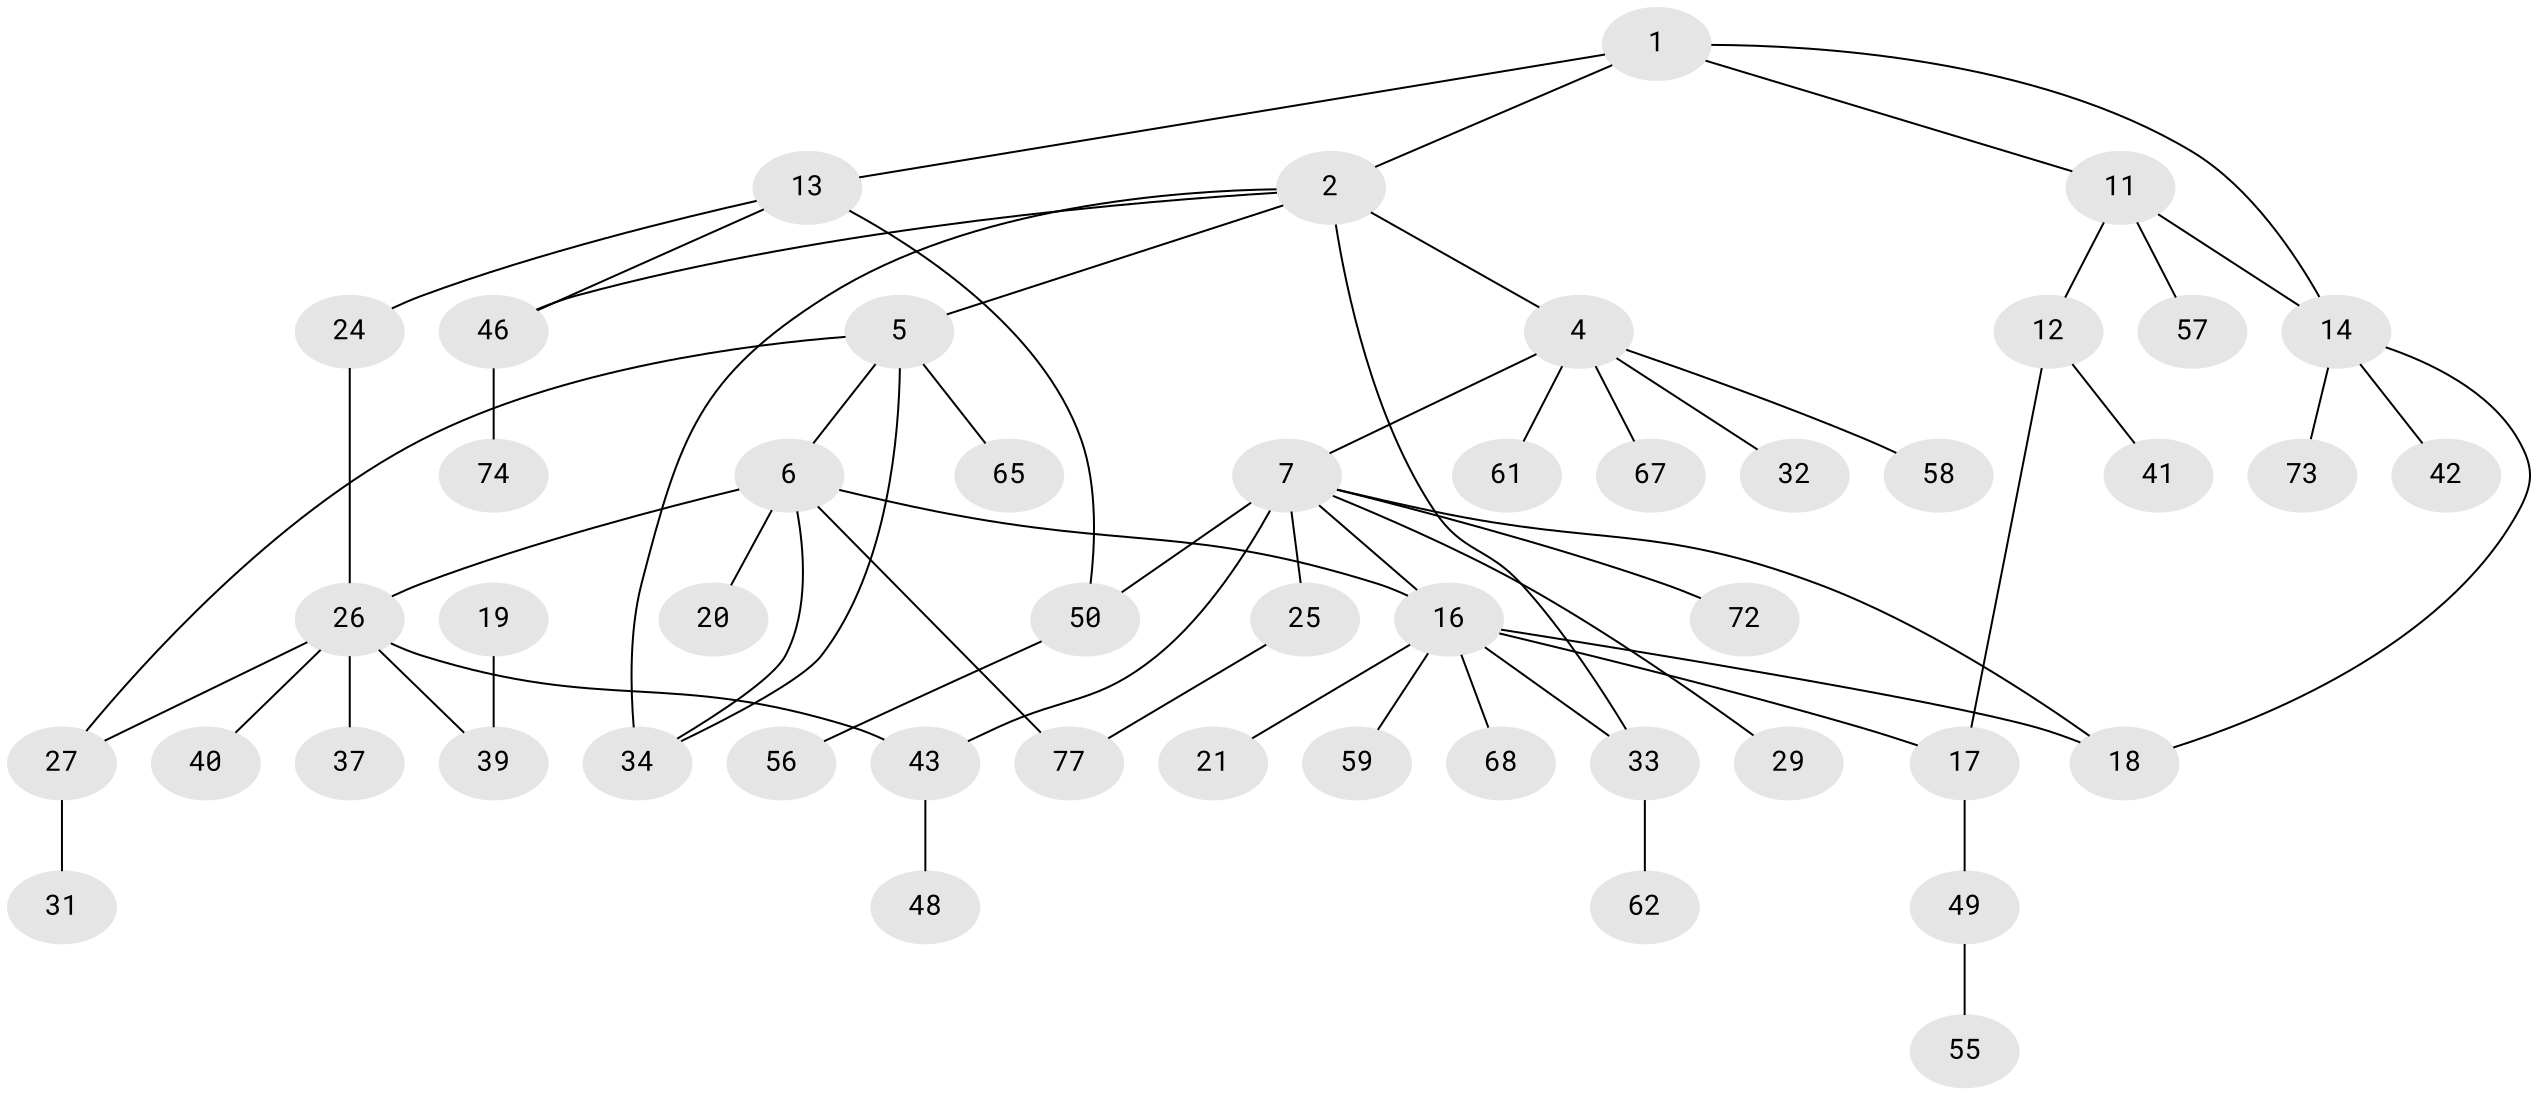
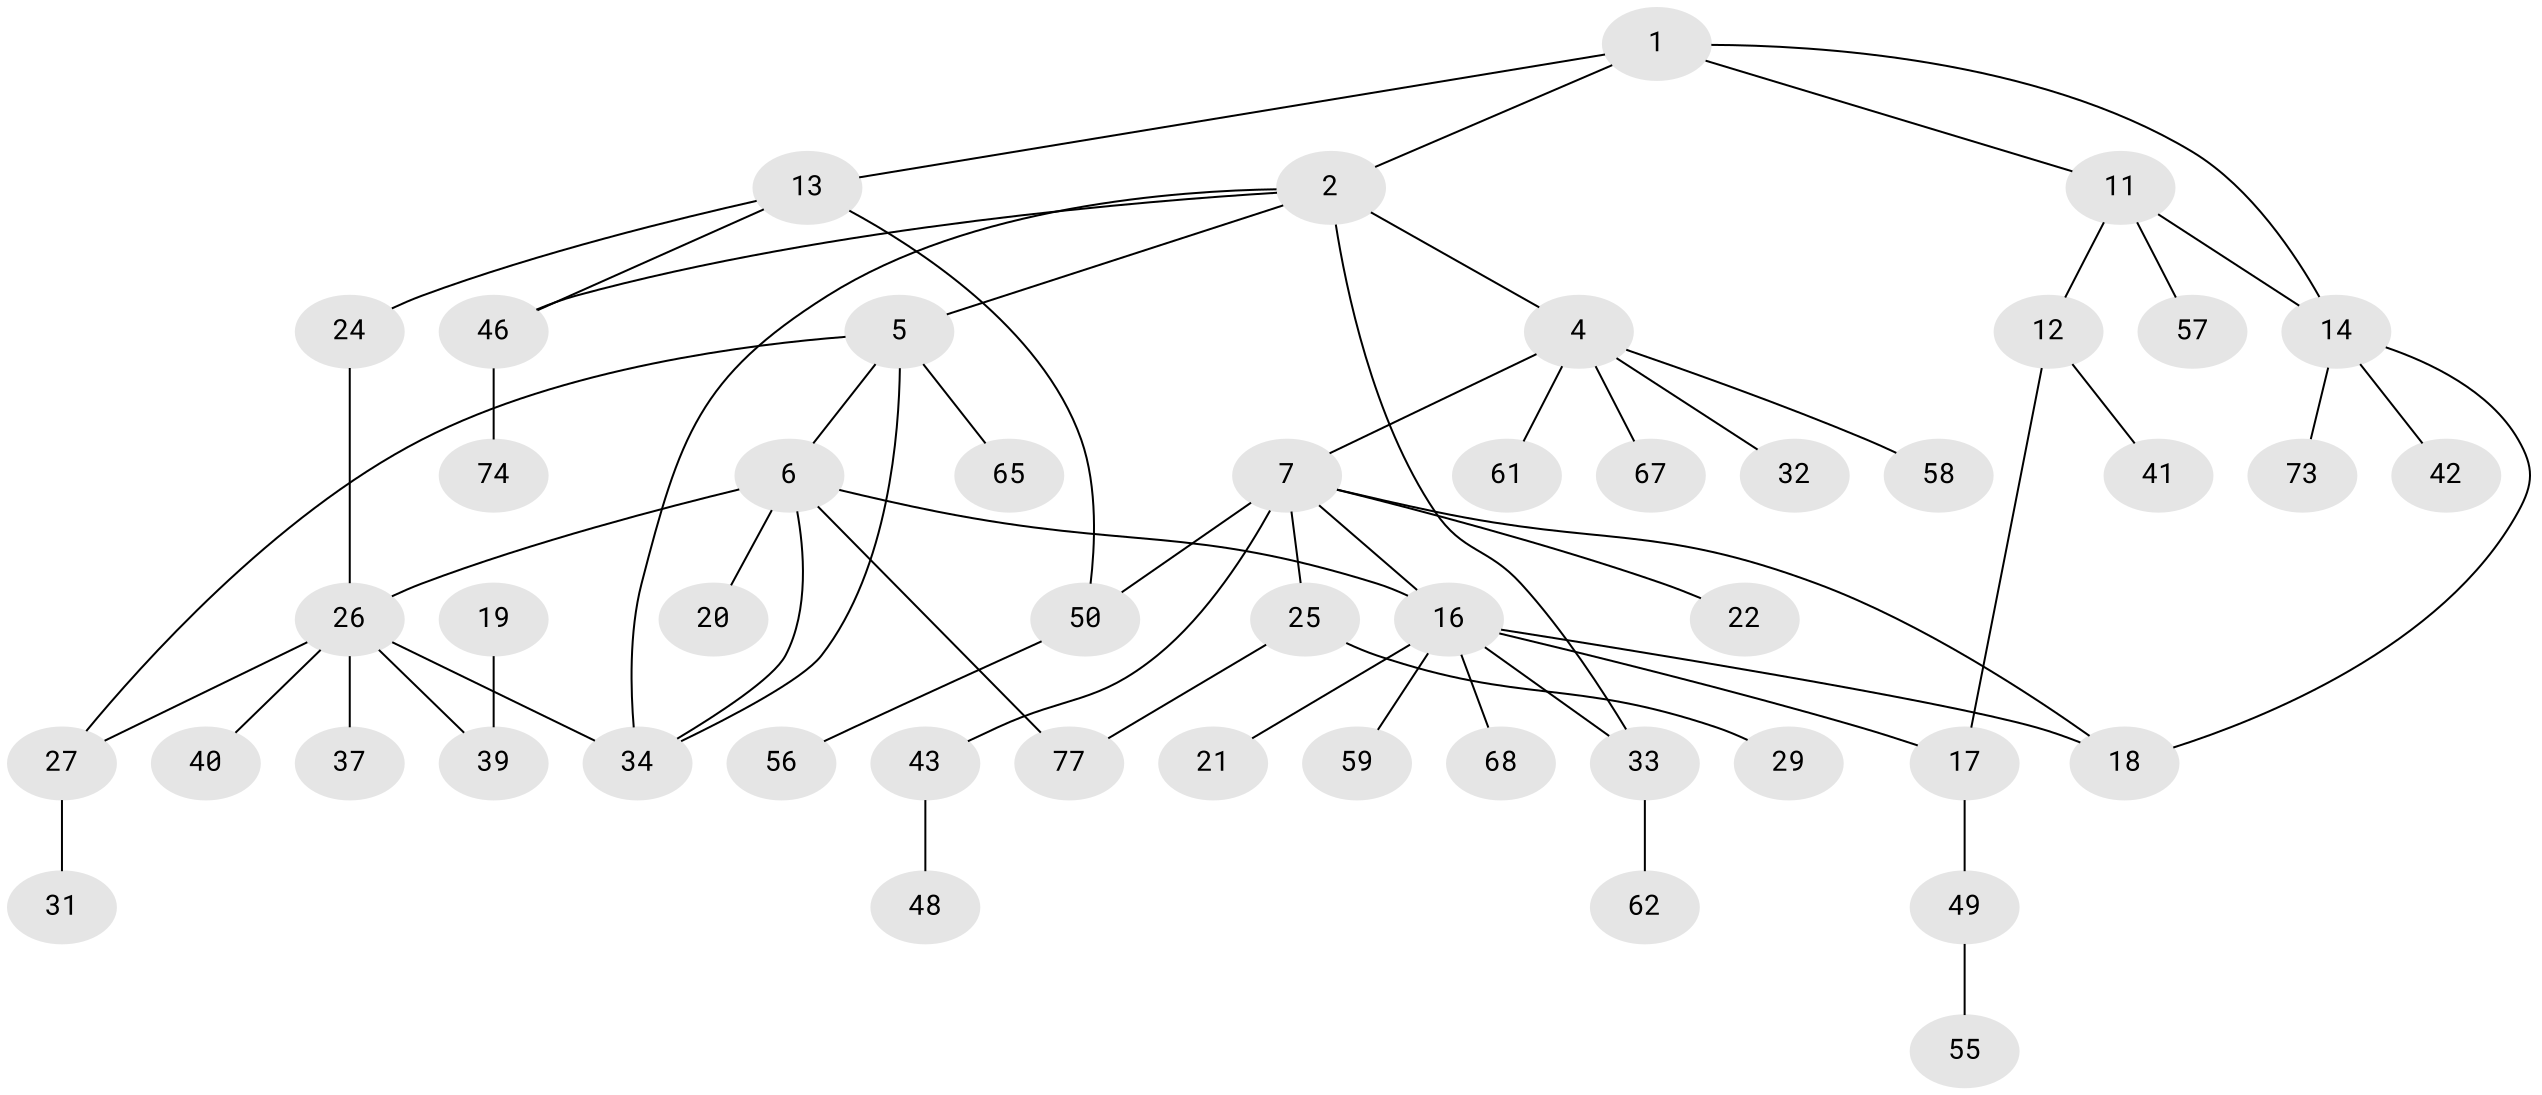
edge "7" -- "29": now "25" -- "29"
node "72": label "72" -> "22"
edge "26" -- "43": now "26" -- "34"
